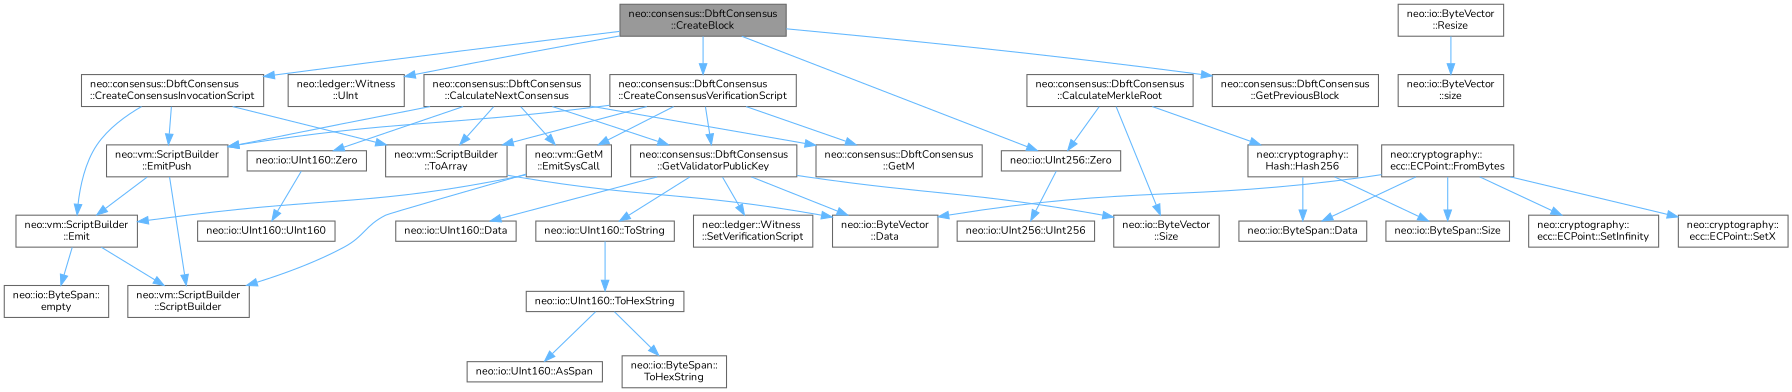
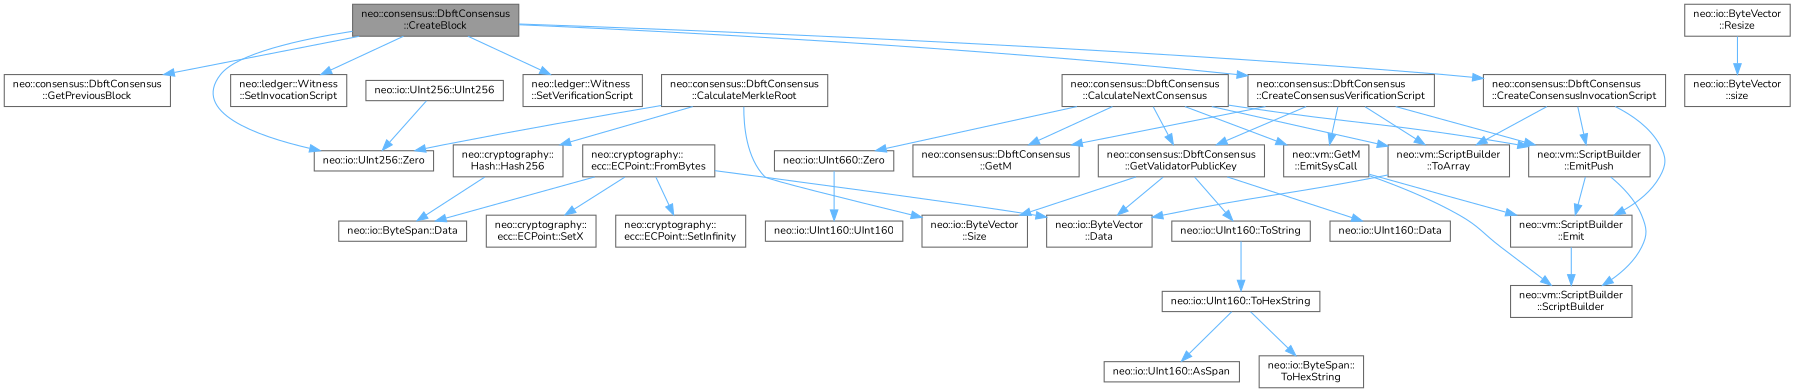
node "neo::ledger::Witness ::UInt": label "neo::ledger::Witness ::UInt" -> "neo::ledger::Witness ::SetInvocationScript"
node "neo::io::UInt160::Zero": label "neo::io::UInt160::Zero" -> "neo::io::UInt660::Zero"
edge "neo::consensus::DbftConsensus ::GetValidatorPublicKey" -> "neo::ledger::Witness ::SetVerificationScript": now "neo::consensus::DbftConsensus ::CreateBlock" -> "neo::ledger::Witness ::SetVerificationScript"
edge "neo::io::UInt256::Zero" -> "neo::io::UInt256::UInt256": reversed
node "neo::io::ByteSpan::Size": removed
node "neo::io::ByteSpan:: empty": removed
